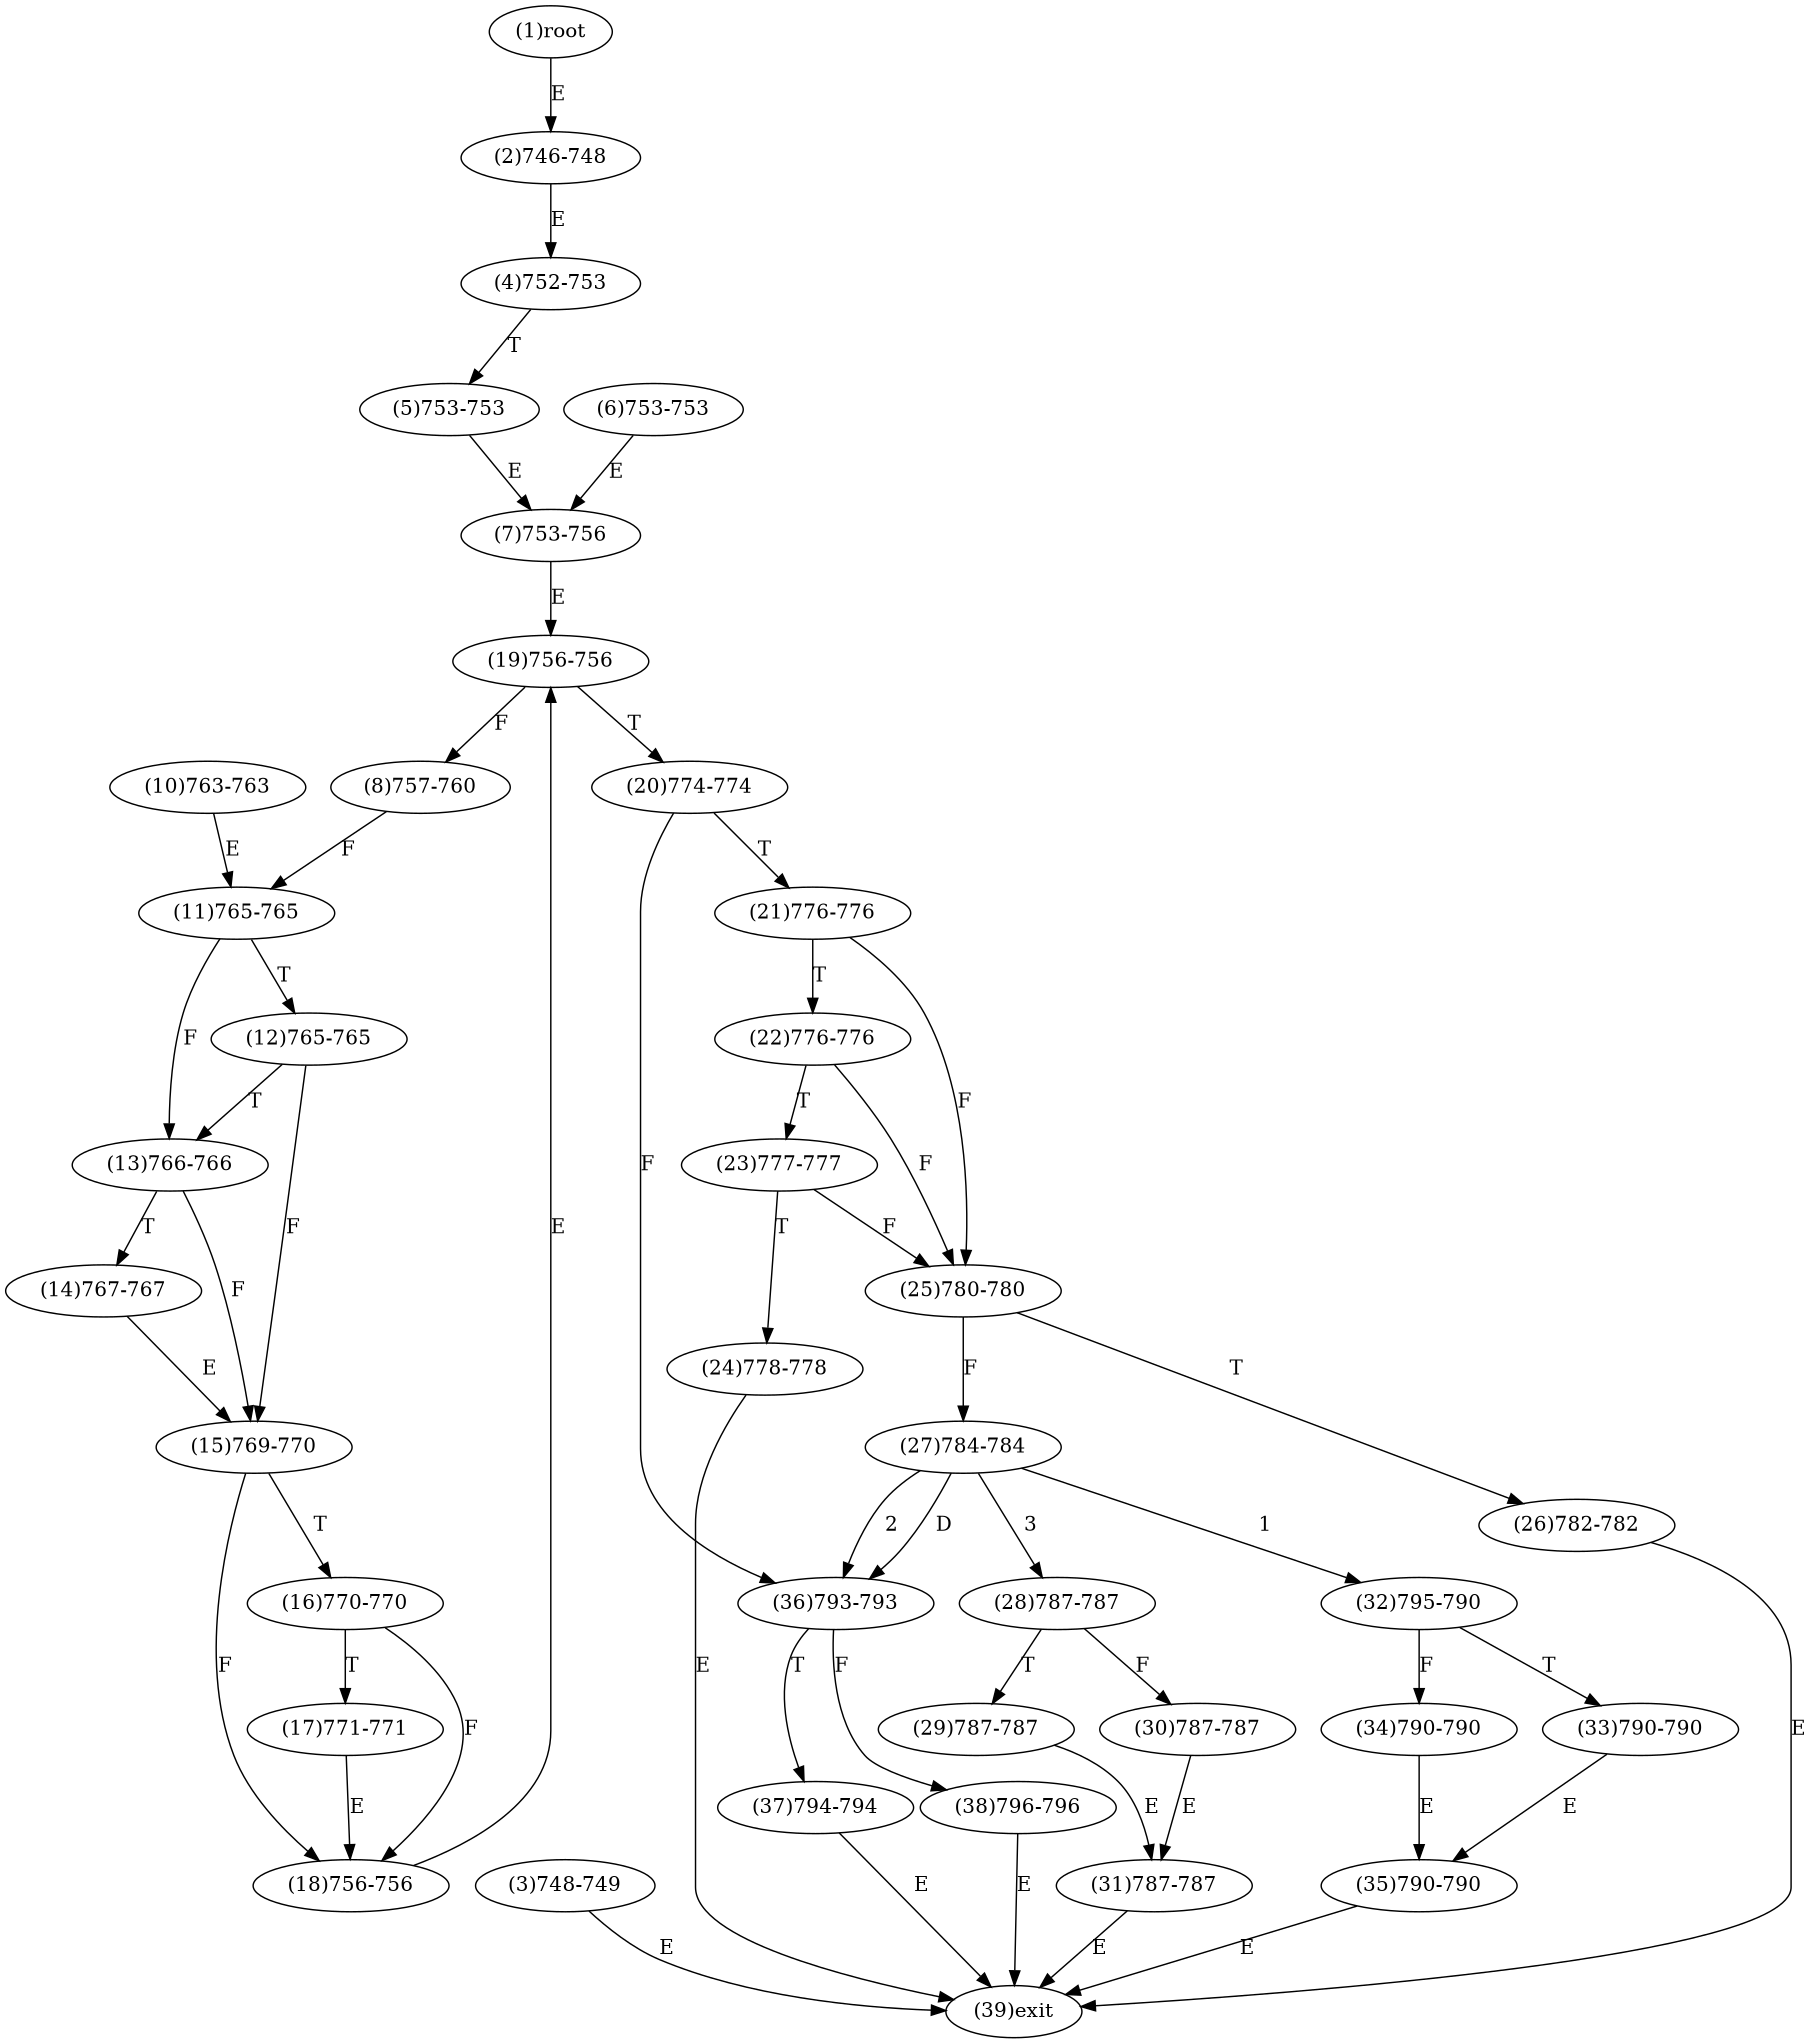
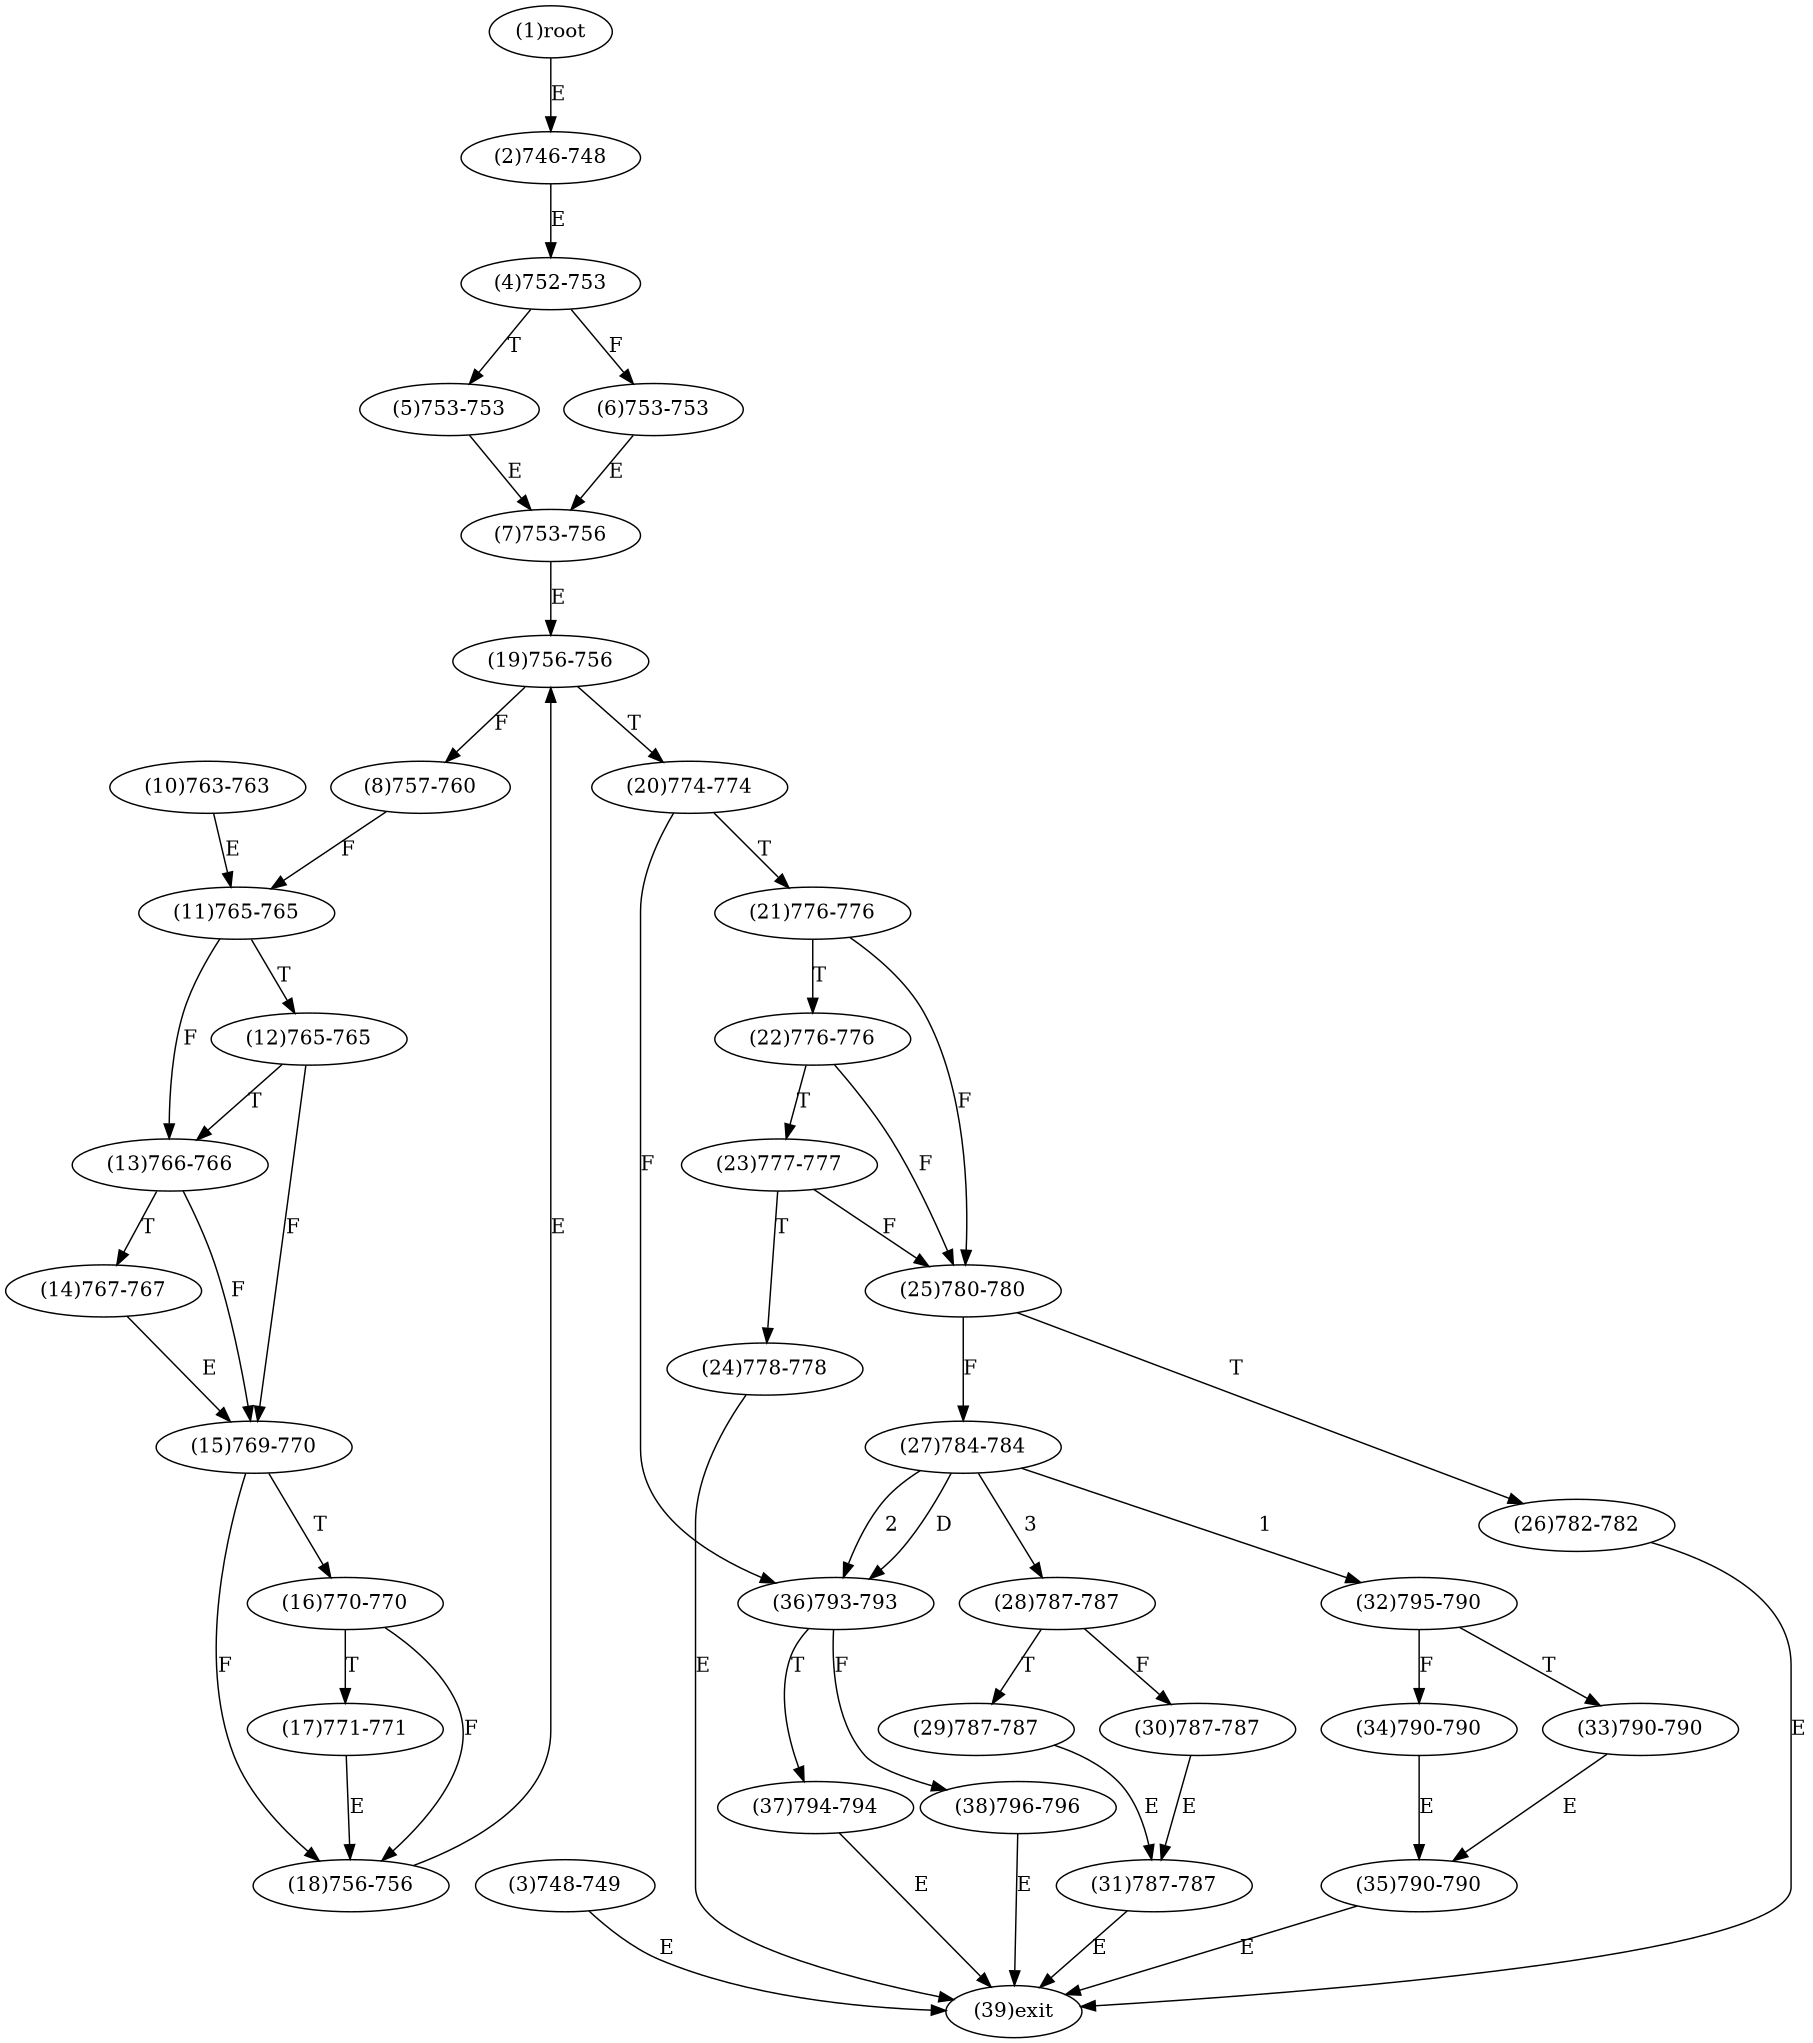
edge "(4)752-753" -> "(6)753-753": added, label "F"
